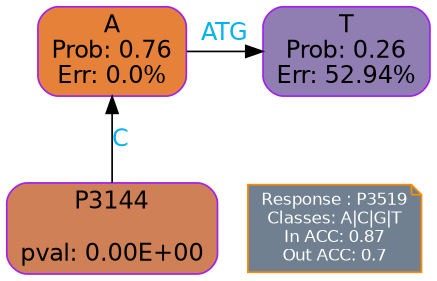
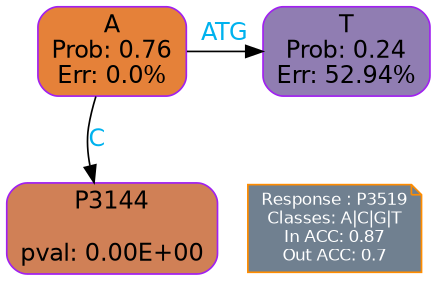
node "T Prob: 0.26 Err: 52.94%": label "T Prob: 0.26 Err: 52.94%" -> "T Prob: 0.24 Err: 52.94%"
edge "P3144 pval: 0.00E+00" -> "A Prob: 0.76 Err: 0.0%": reversed
